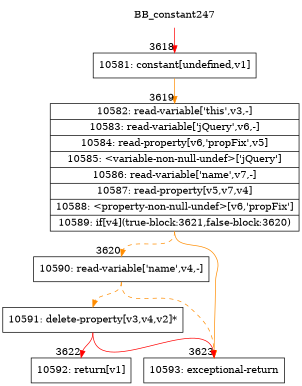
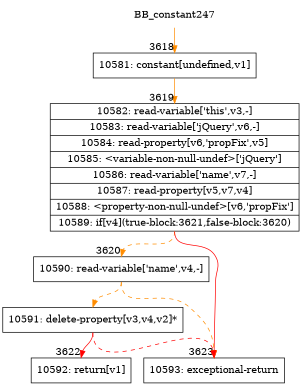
edge "BB_constant247" -> "10581: constant[undefined,v1]": color red -> darkorange
edge "10582: read-variable['this',v3,-]" -> "10593: exceptional-return": color darkorange -> red
edge "10591: delete-property[v3,v4,v2]*" -> "10593: exceptional-return": style solid -> dashed
